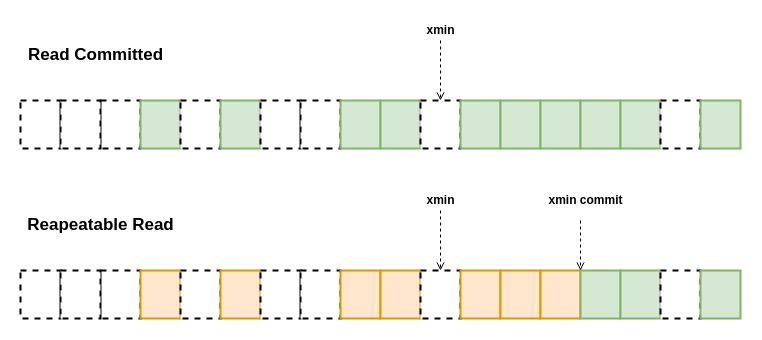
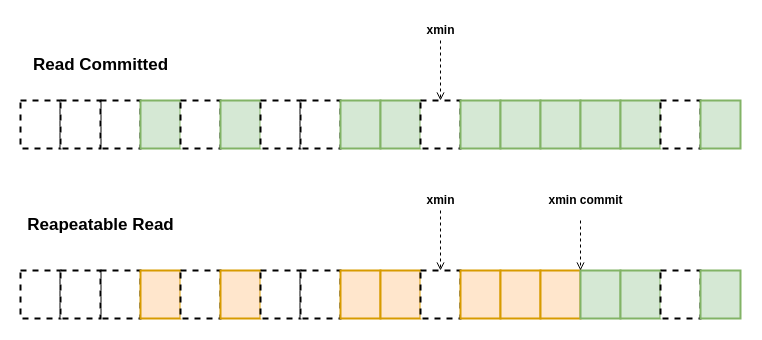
node "Read Committed": moved (96, 56) -> (101, 66)
